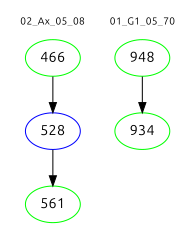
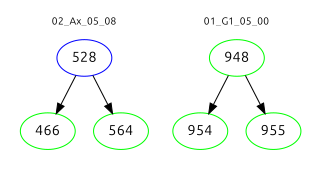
cluster "01_G1_05_70": label "01_G1_05_70" -> "01_G1_05_00"
edge "466" -> "528": reversed
node "934": label "934" -> "954"
node "955": added
node "561": label "561" -> "564"
